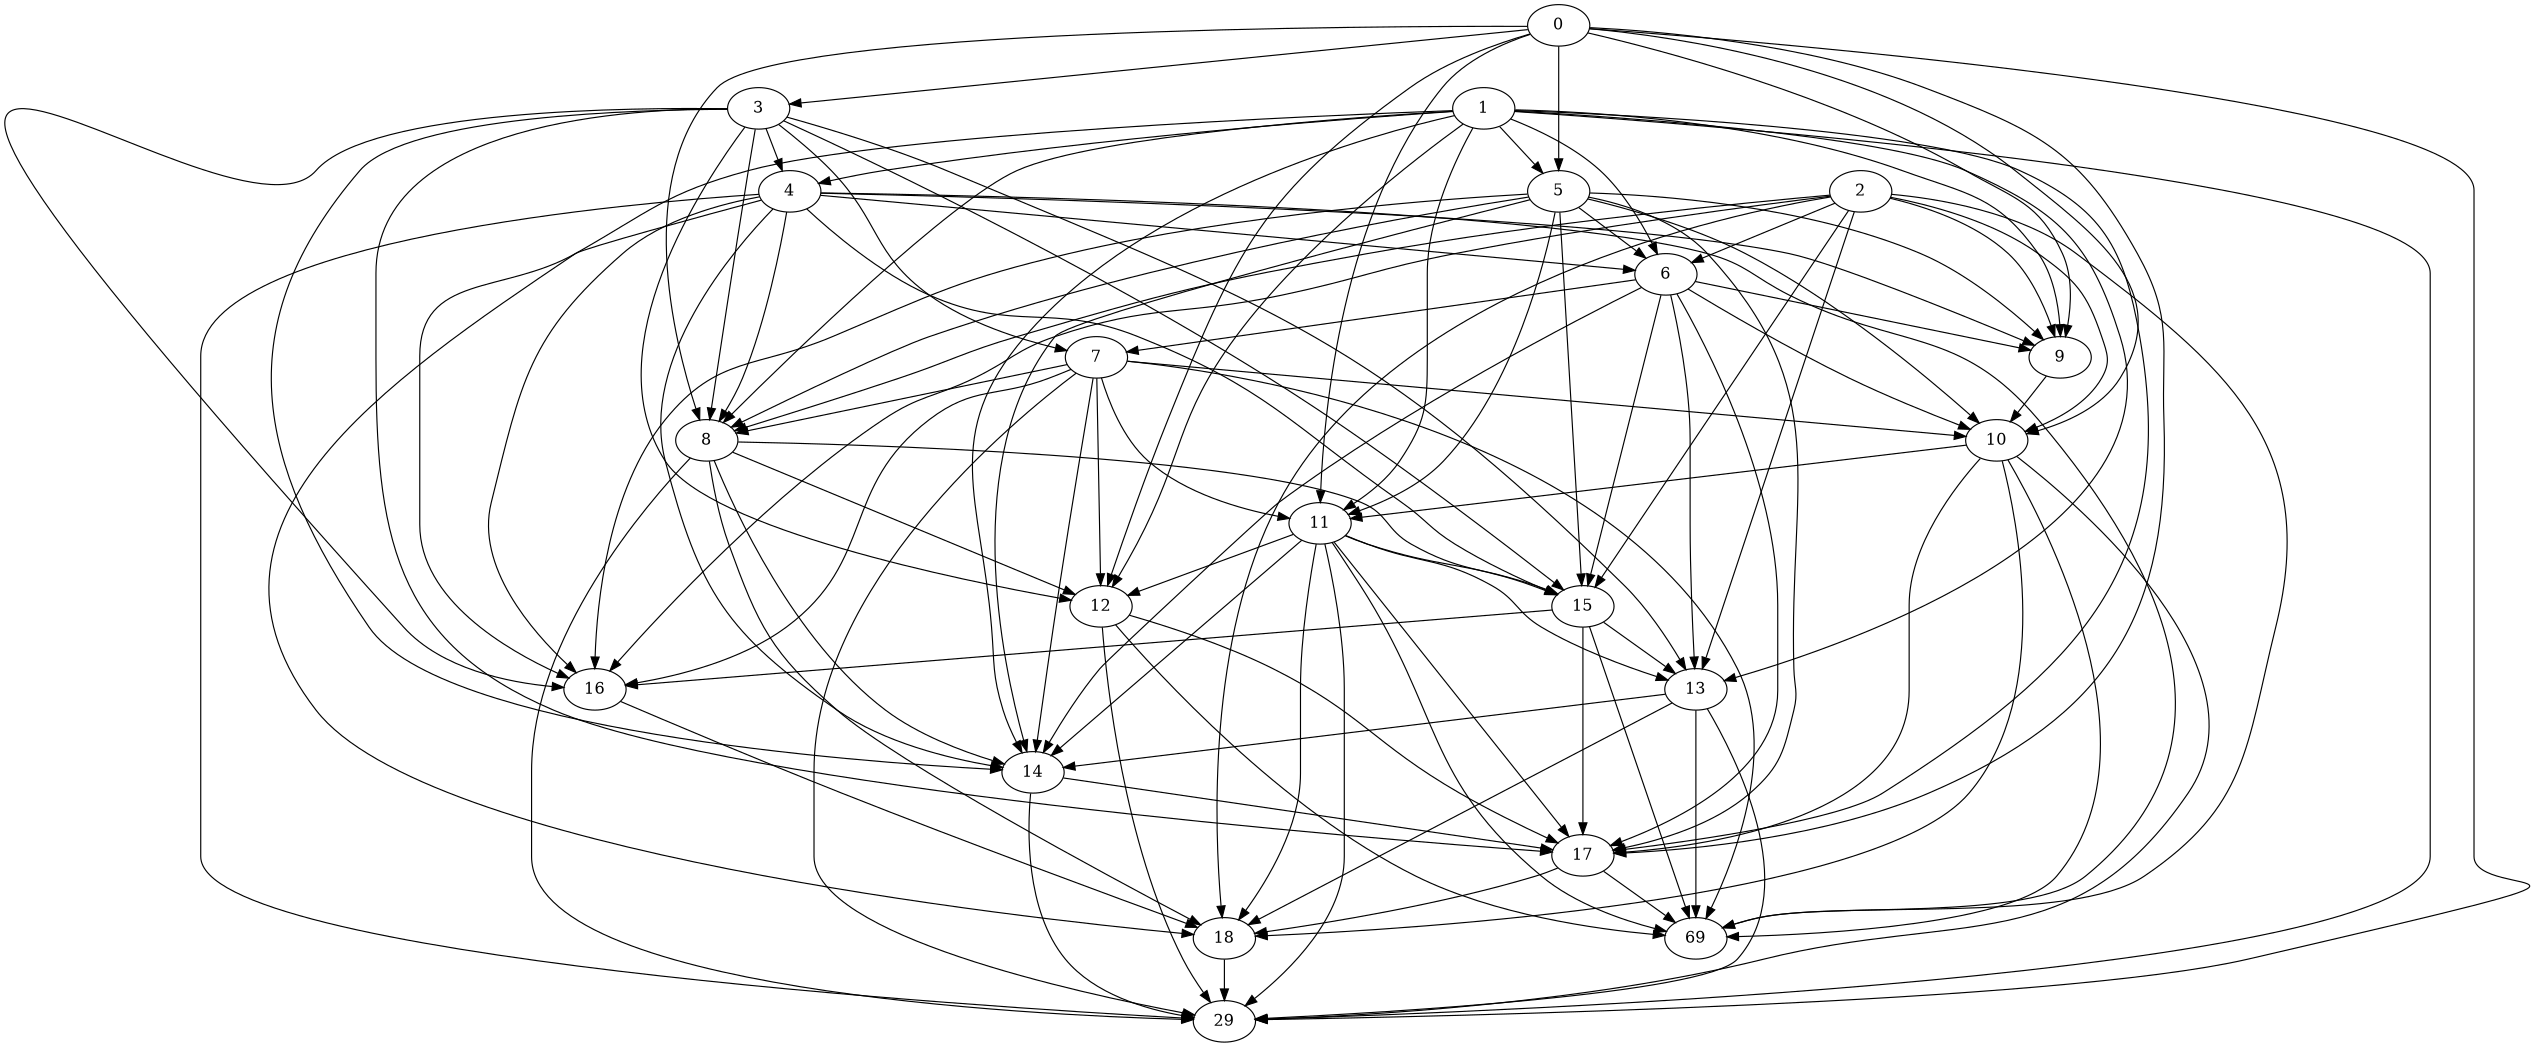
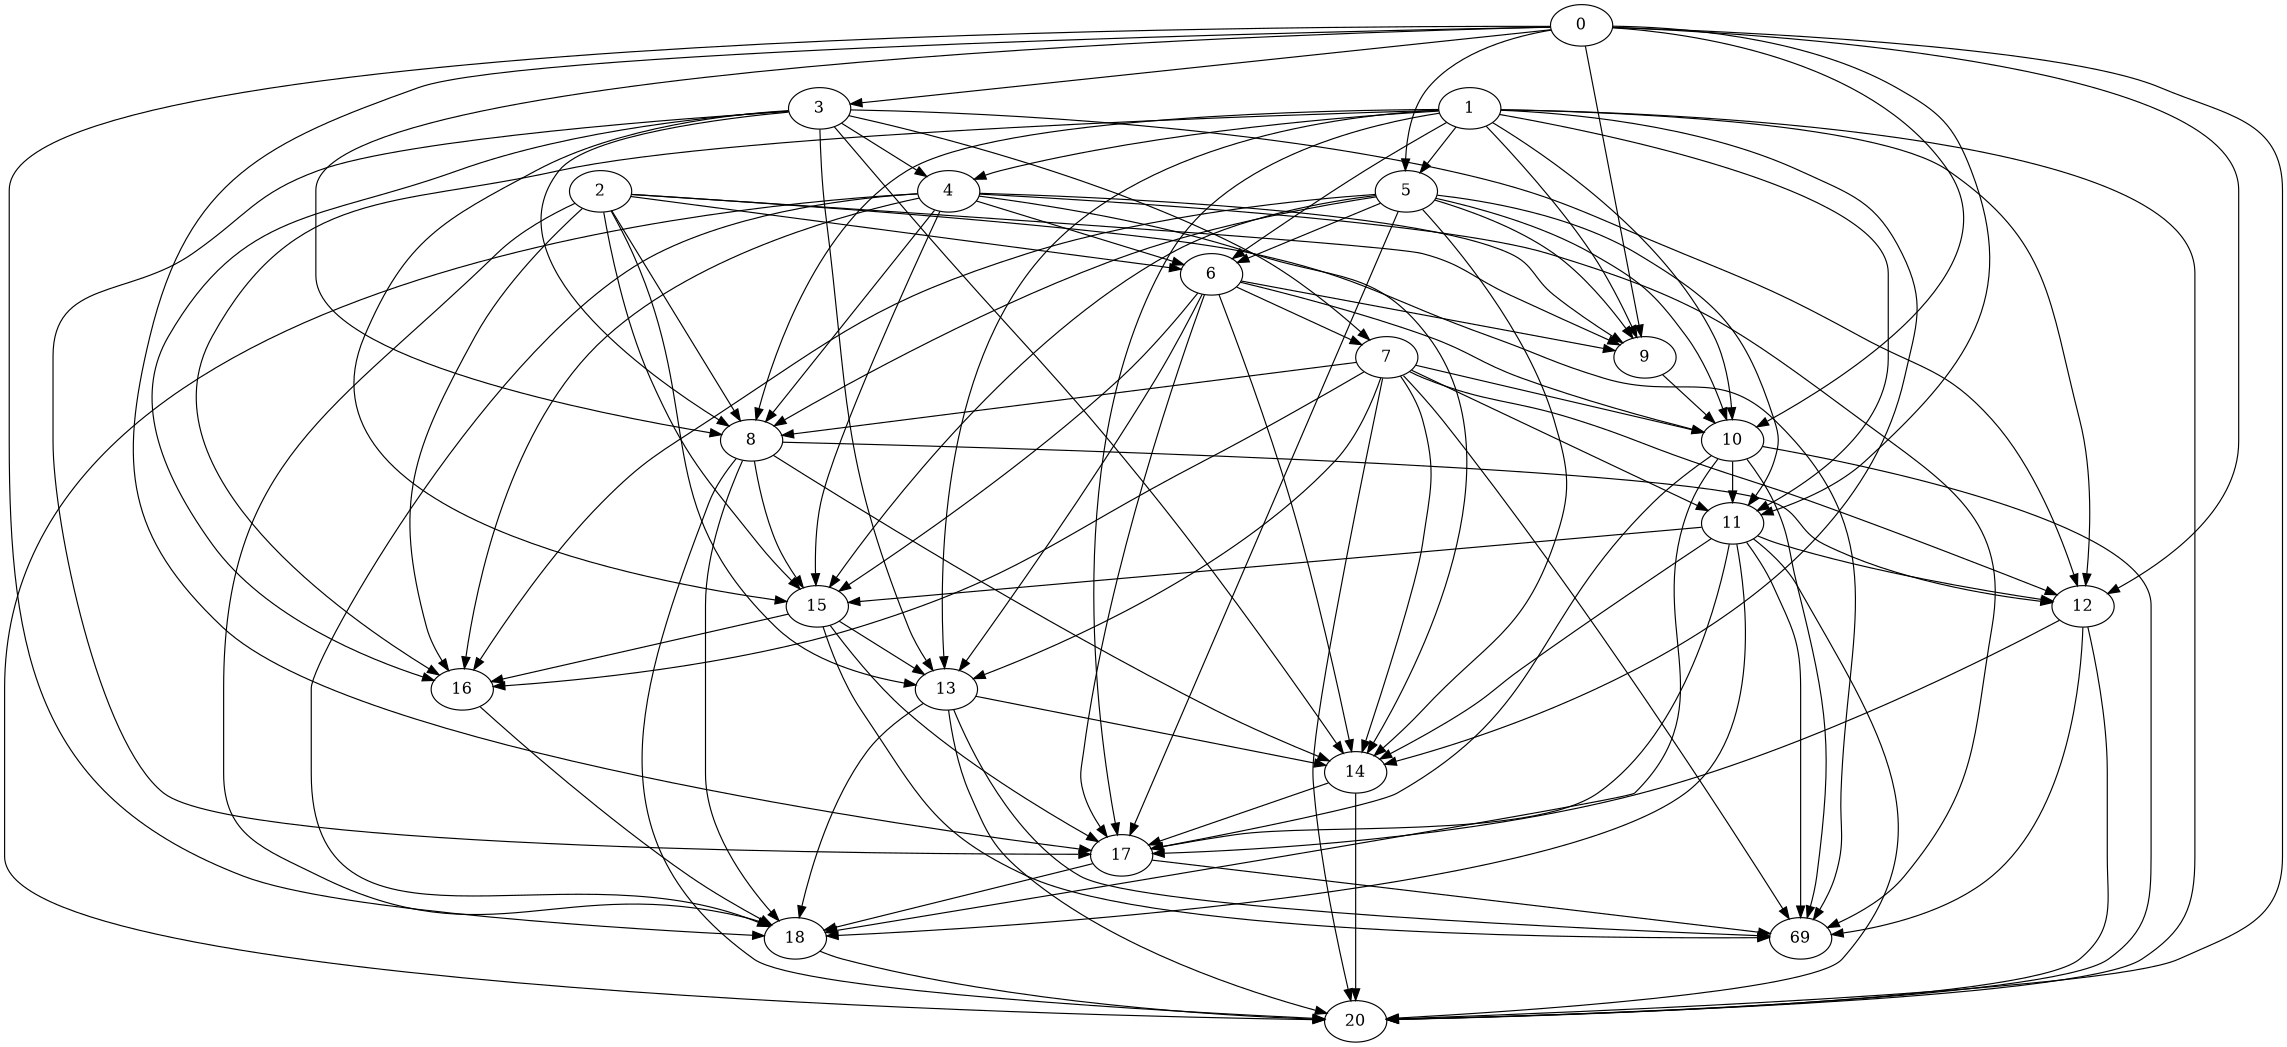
edge "0" -> "18": added
edge "2" -> "10": now "1" -> "10"
edge "11" -> "13": now "7" -> "13"
node "29": label "29" -> "20"
